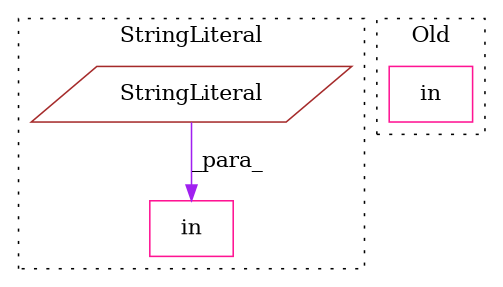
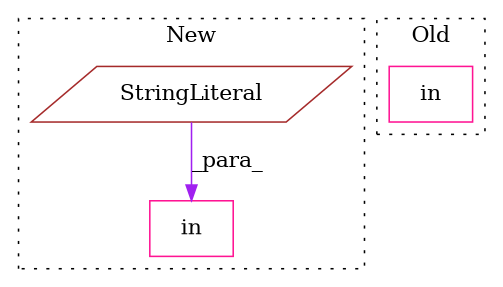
cluster "StringLiteral": label "StringLiteral" -> "New"
